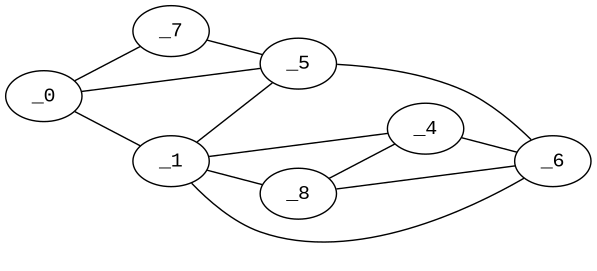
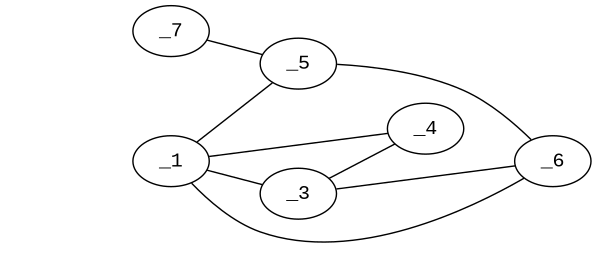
node "_0": removed
edge "_4" -- "_6": removed
node "_8": label "_8" -> "_3"
